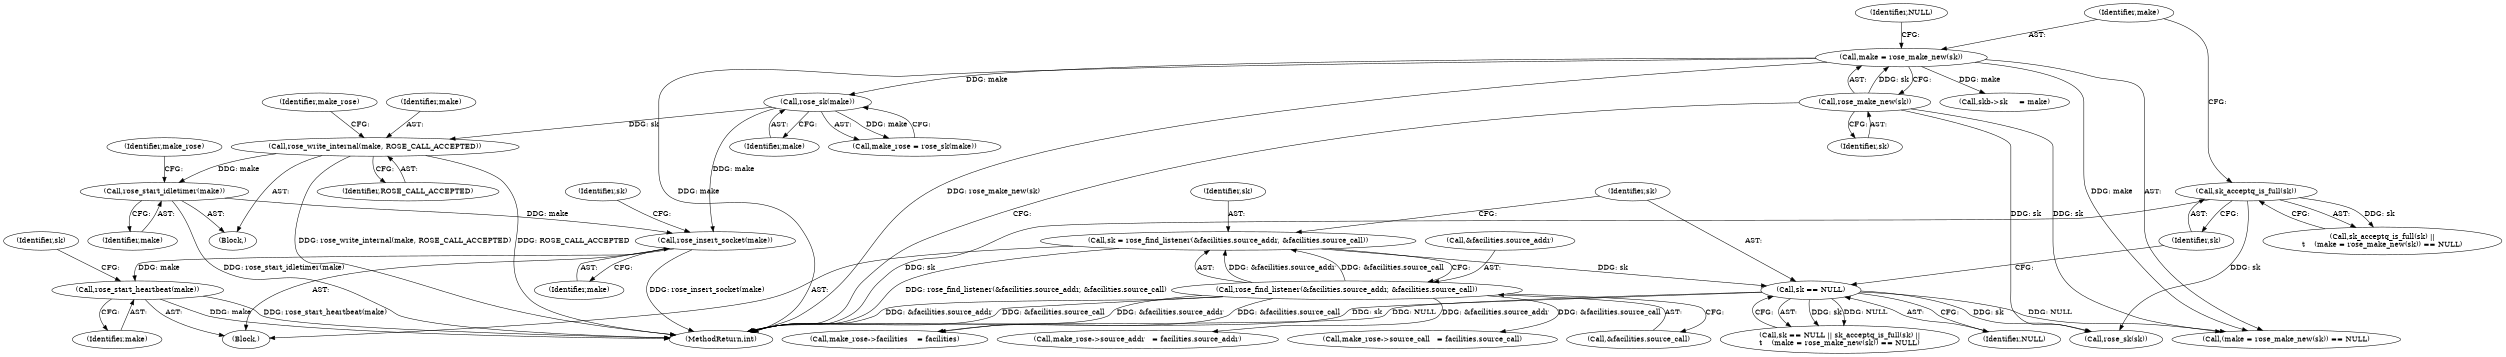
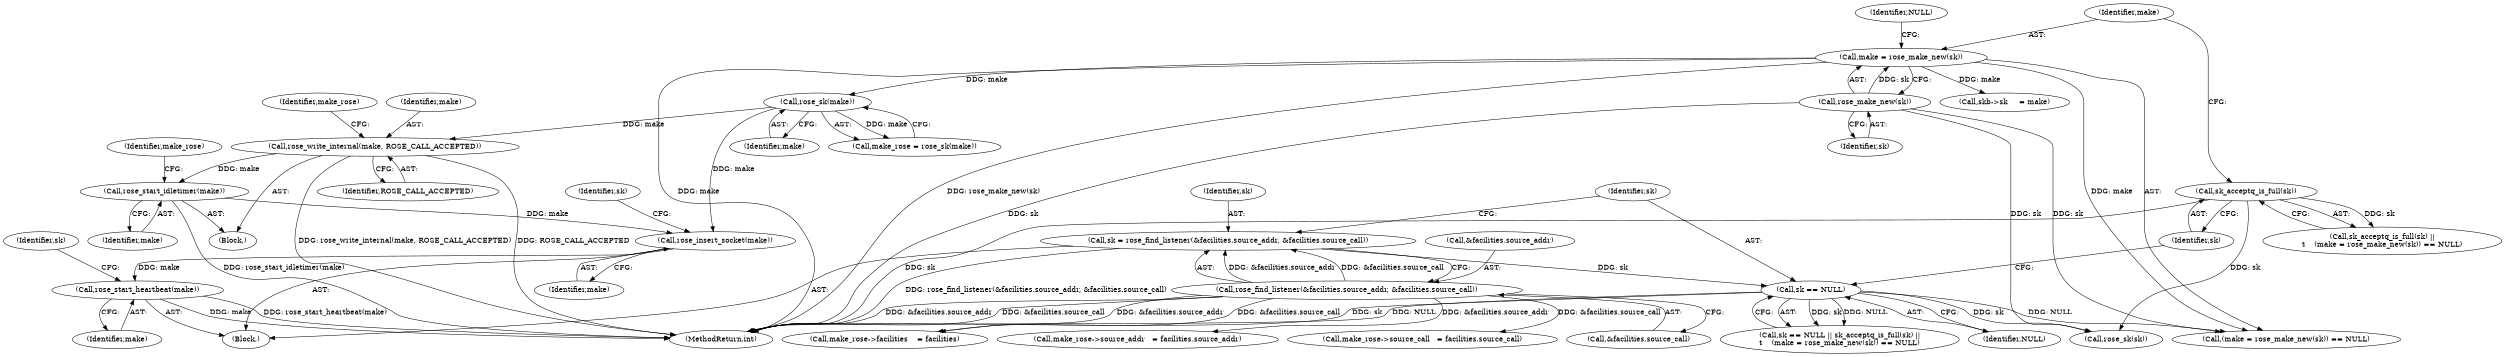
edge "(Call,rose_sk(make))" -> "(Call,rose_write_internal(make, ROSE_CALL_ACCEPTED))": label "DDG: sk" -> "DDG: make"
edge "(Call,rose_make_new(sk))" -> "(MethodReturn,int)": label "CFG: " -> "DDG: sk"
edge "(Call,rose_insert_socket(make))" -> "(MethodReturn,int)": removed, label "DDG: rose_insert_socket(make)"
